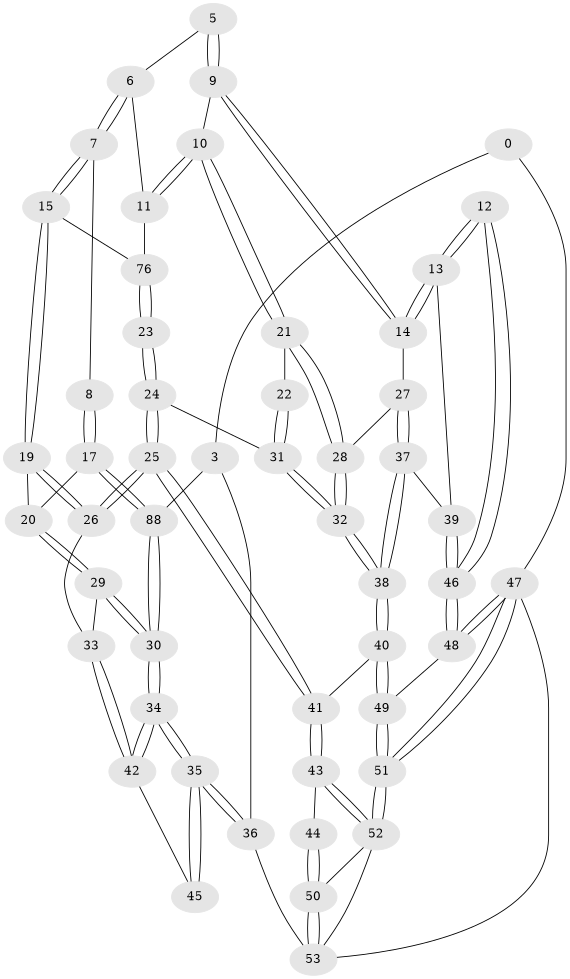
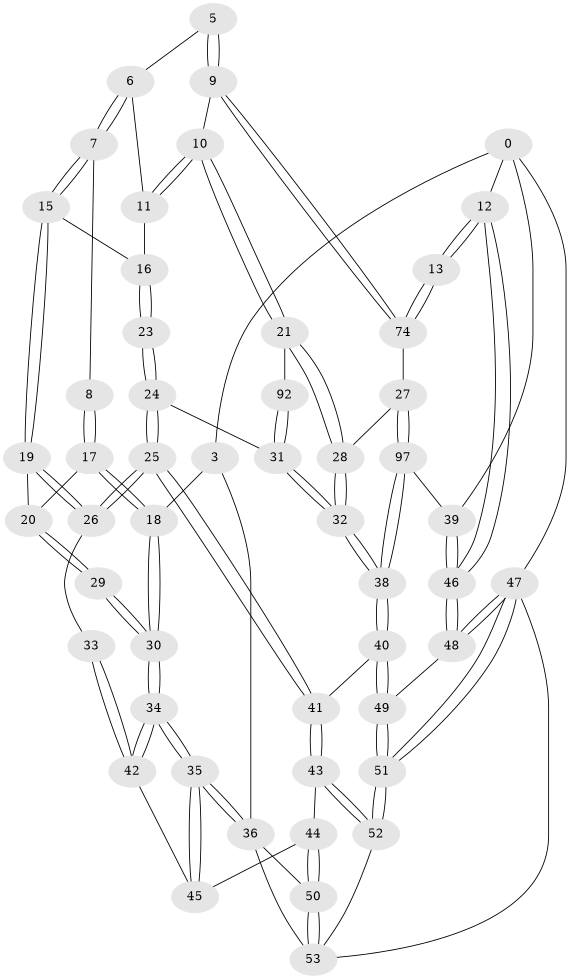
edge "0" -- "12": added
node "76": label "76" -> "16"
node "14": label "14" -> "74"
node "22": label "22" -> "92"
edge "13" -- "39": now "0" -- "39"
node "37": label "37" -> "97"
node "88": label "88" -> "18"
edge "29" -- "33": removed
edge "44" -- "45": added
edge "52" -- "50": now "36" -- "50"
